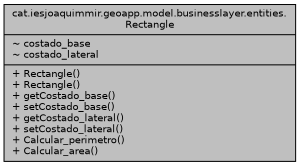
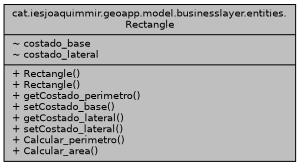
node "cat.iesjoaquimmir.geoapp.model.businesslayer.entities.": text "+ getCostado_base()" -> "+ getCostado_perimetro()"
